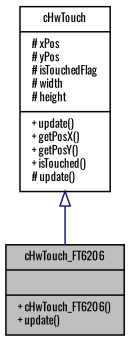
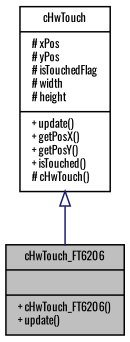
node "cHwTouch": text "# update()" -> "# cHwTouch()"
